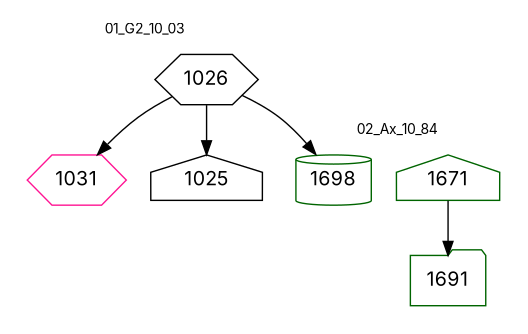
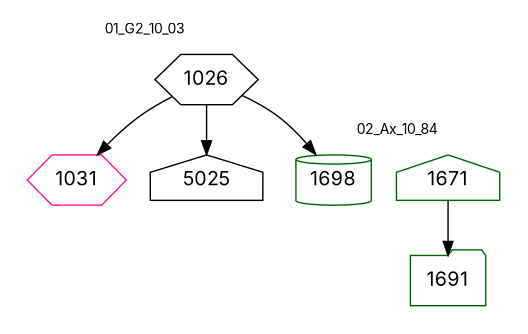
node "1025": label "1025" -> "5025"
